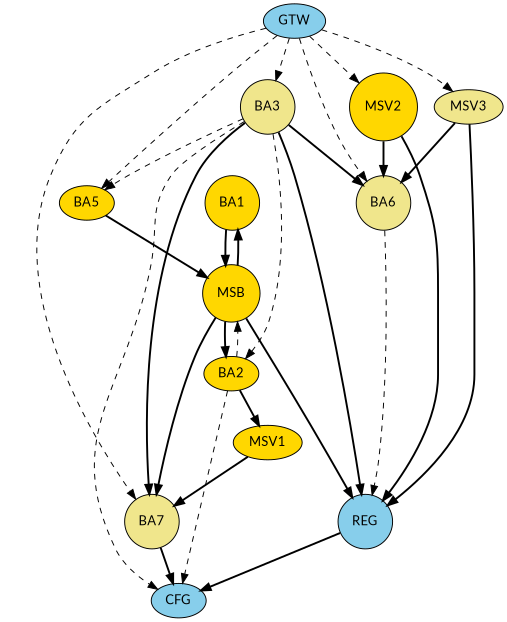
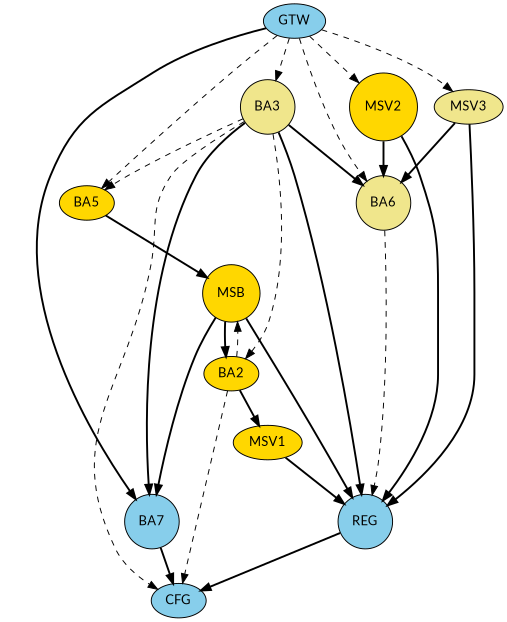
node "BA1": removed
edge "GTW" -> "BA7": style dashed -> bold
edge "MSV1" -> "BA7": now "MSV1" -> "REG"
node "BA7": fillcolor khaki -> skyblue
